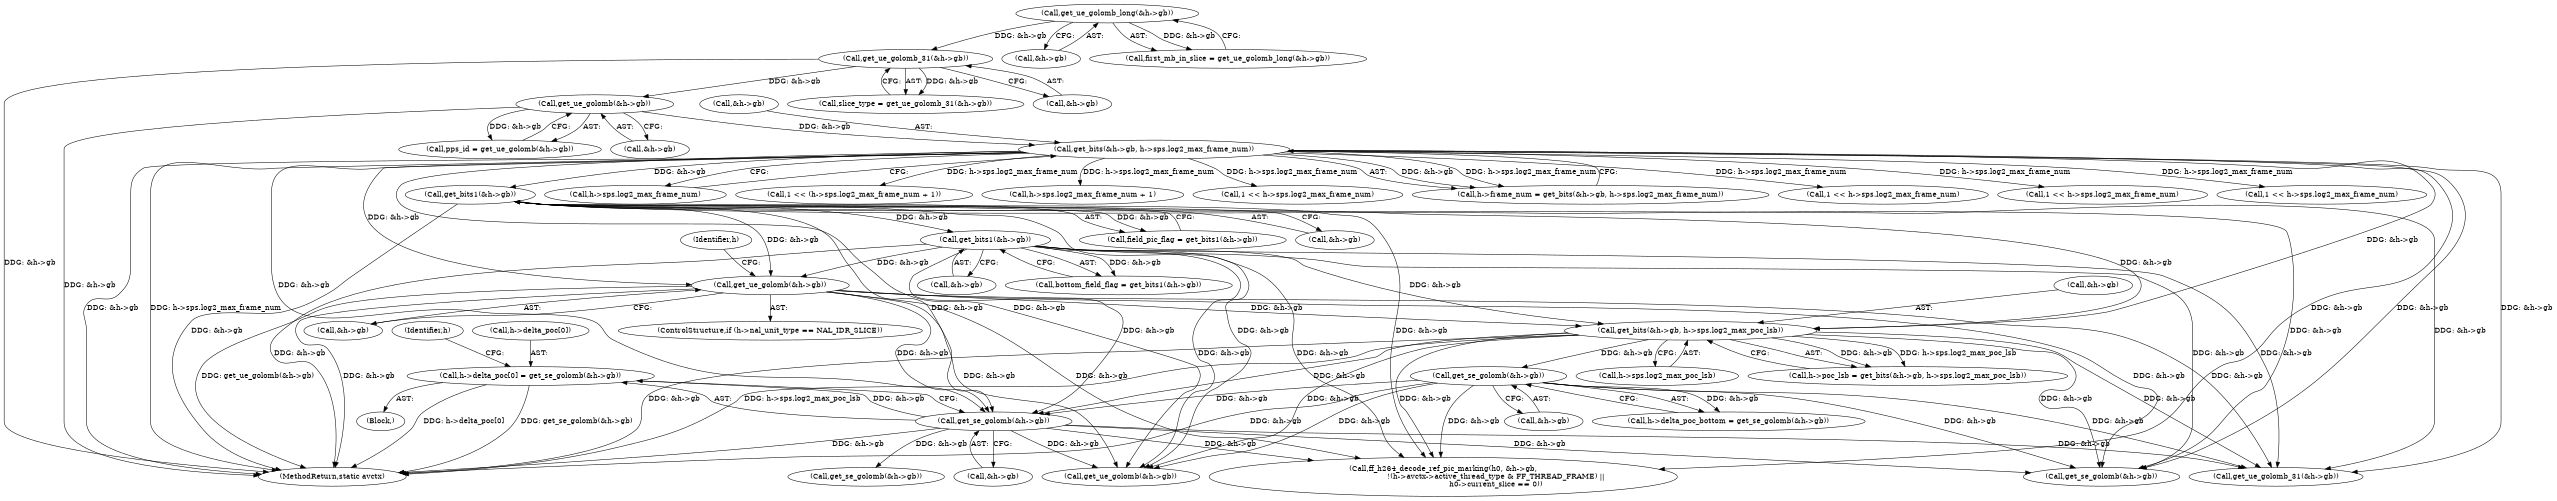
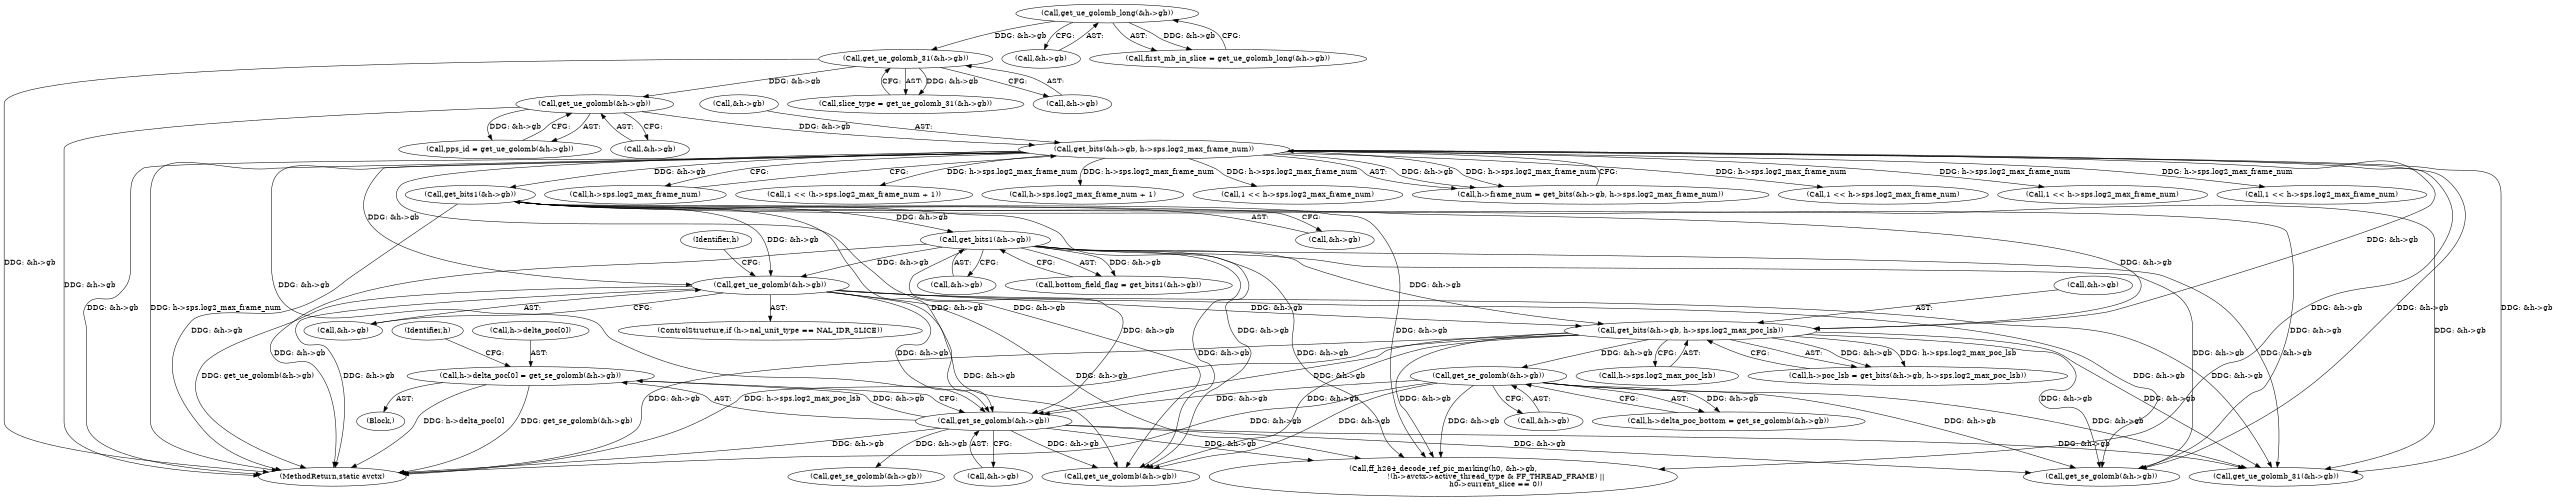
node "(Call,field_pic_flag = get_bits1(&h->gb))": removed
